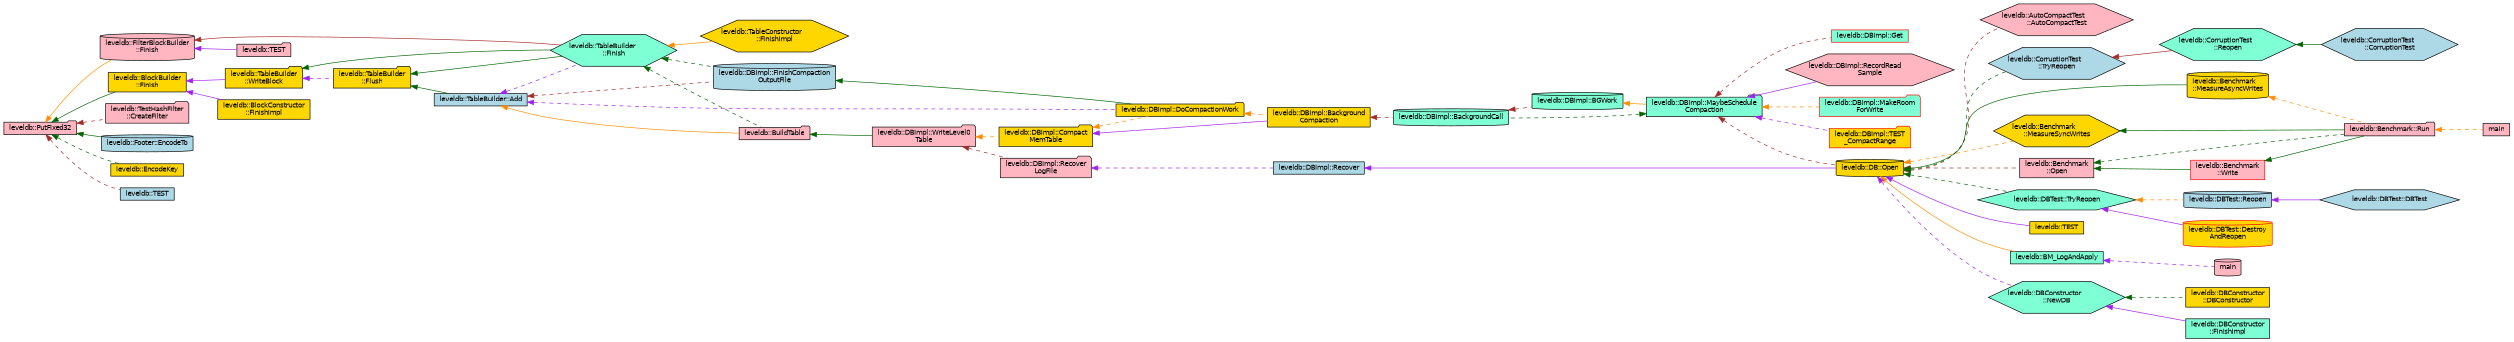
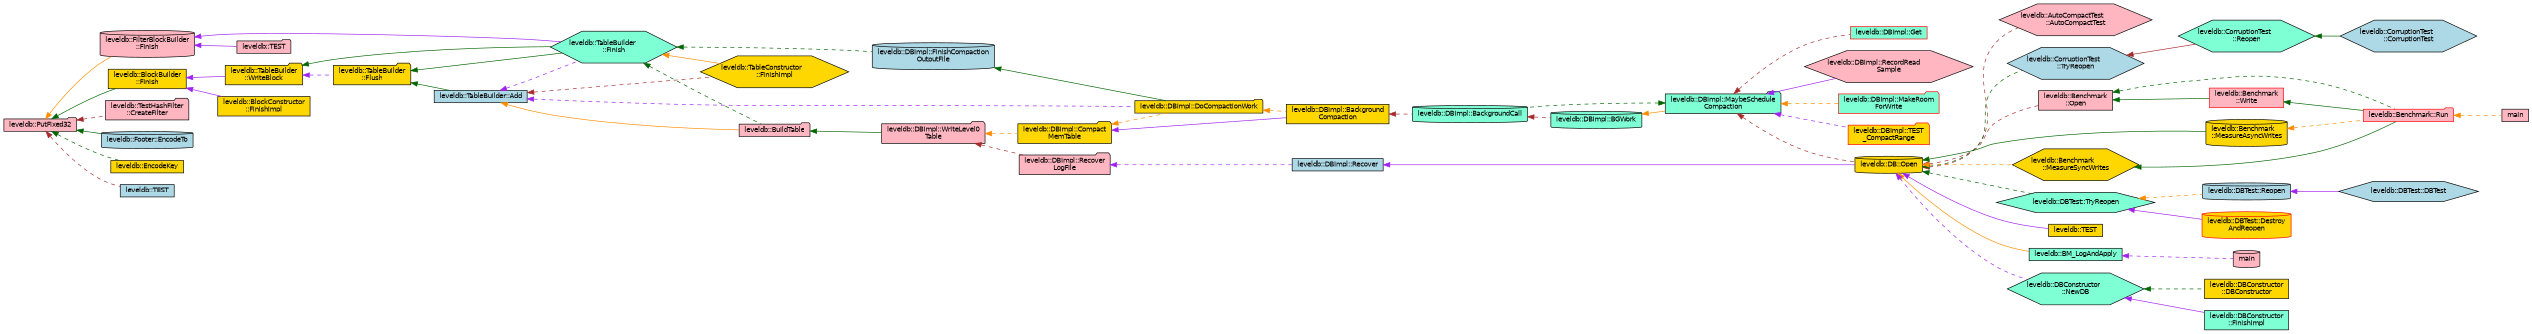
edge "leveldb::TableBuilder ::Finish" -> "leveldb::FilterBlockBuilder ::Finish": color brown -> purple
edge "leveldb::DBImpl::FinishCompaction OutputFile" -> "leveldb::TableBuilder::Add": now "leveldb::TableConstructor ::FinishImpl" -> "leveldb::TableBuilder::Add"
node "leveldb::Benchmark::Run": color black -> red
